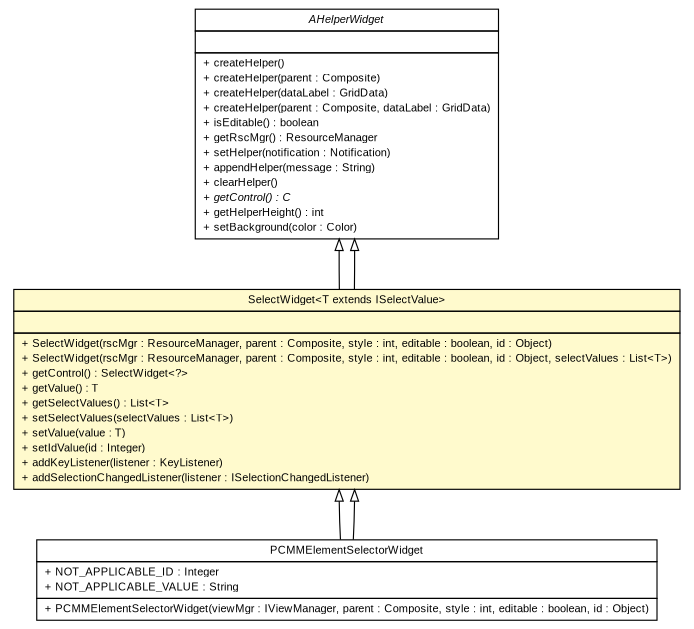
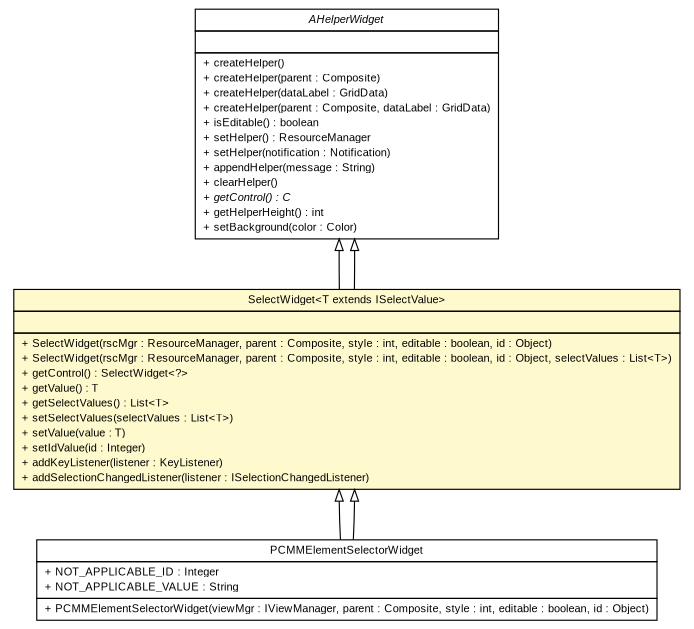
node "AHelperWidget": text "+ getRscMgr() : ResourceManager" -> "+ setHelper() : ResourceManager"
